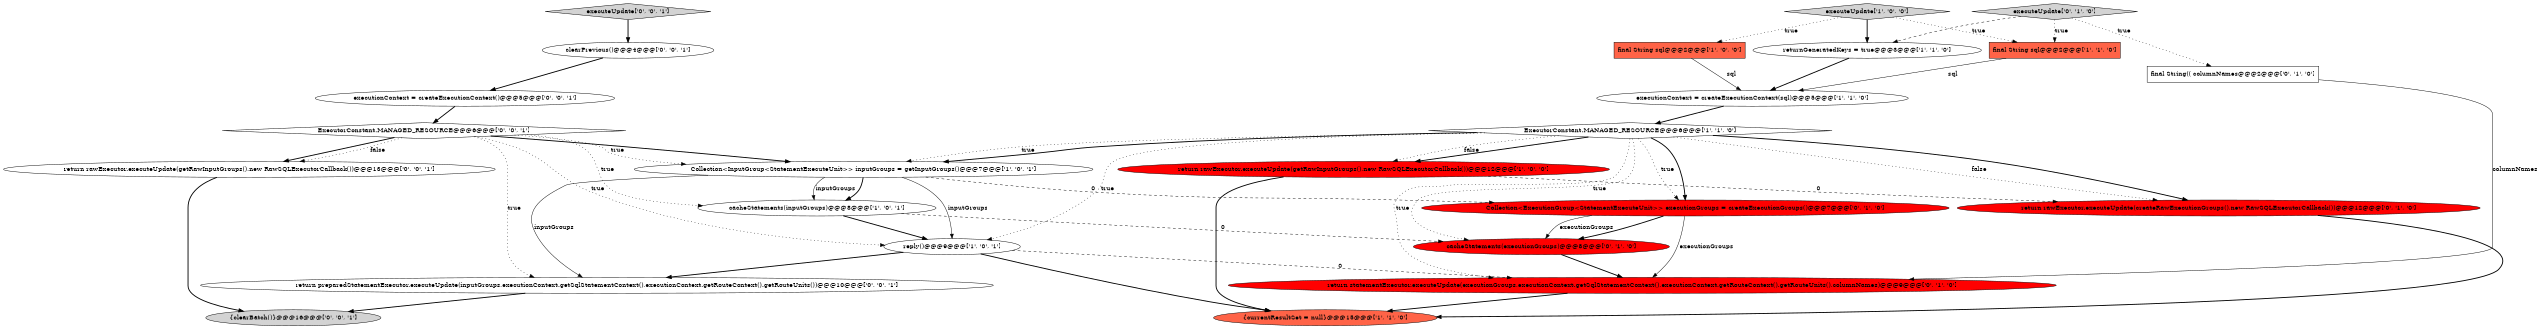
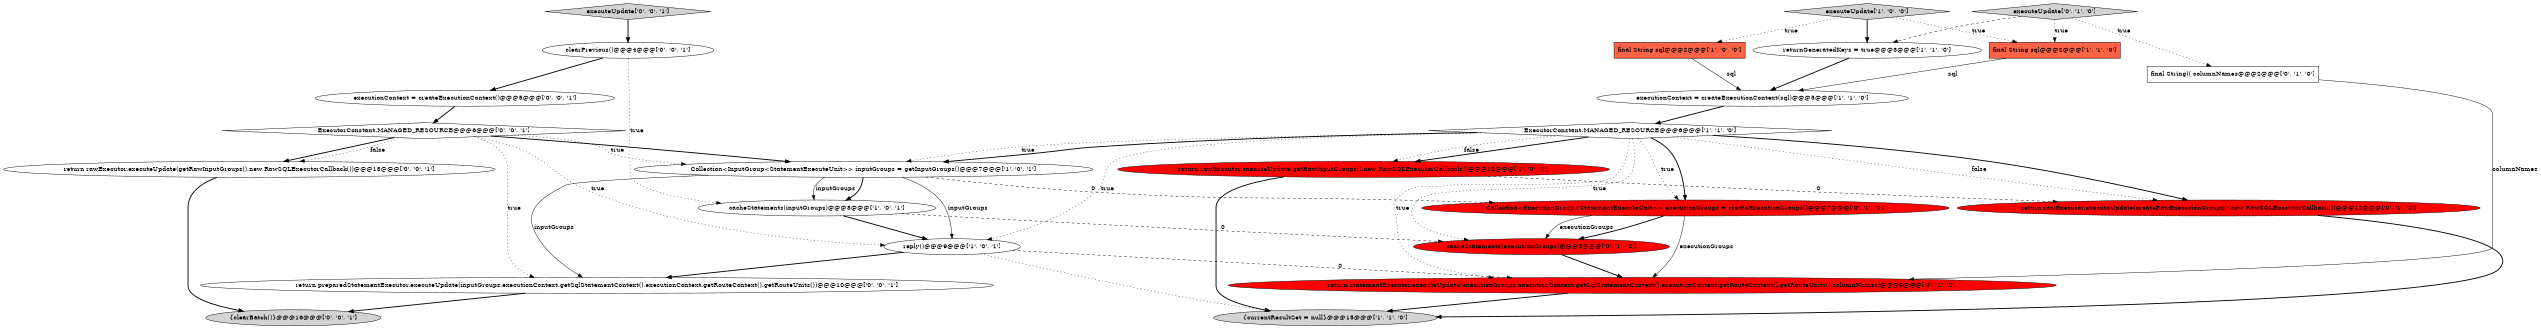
edge "ExecutorConstant.MANAGED_RESOURCE@@@6@@@['0', '0', '1']" -> "cacheStatements(inputGroups)@@@8@@@['1', '0', '1']": now "clearPrevious()@@@4@@@['0', '0', '1']" -> "cacheStatements(inputGroups)@@@8@@@['1', '0', '1']"
edge "reply()@@@9@@@['1', '0', '1']" -> "{currentResultSet = null}@@@15@@@['1', '1', '0']": style bold -> dotted
node "{currentResultSet = null}@@@15@@@['1', '1', '0']": fillcolor tomato -> lightgray
